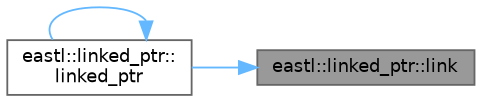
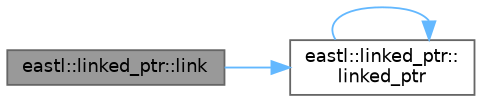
edge "eastl::linked_ptr:: linked_ptr" -> "eastl::linked_ptr::link": reversed
